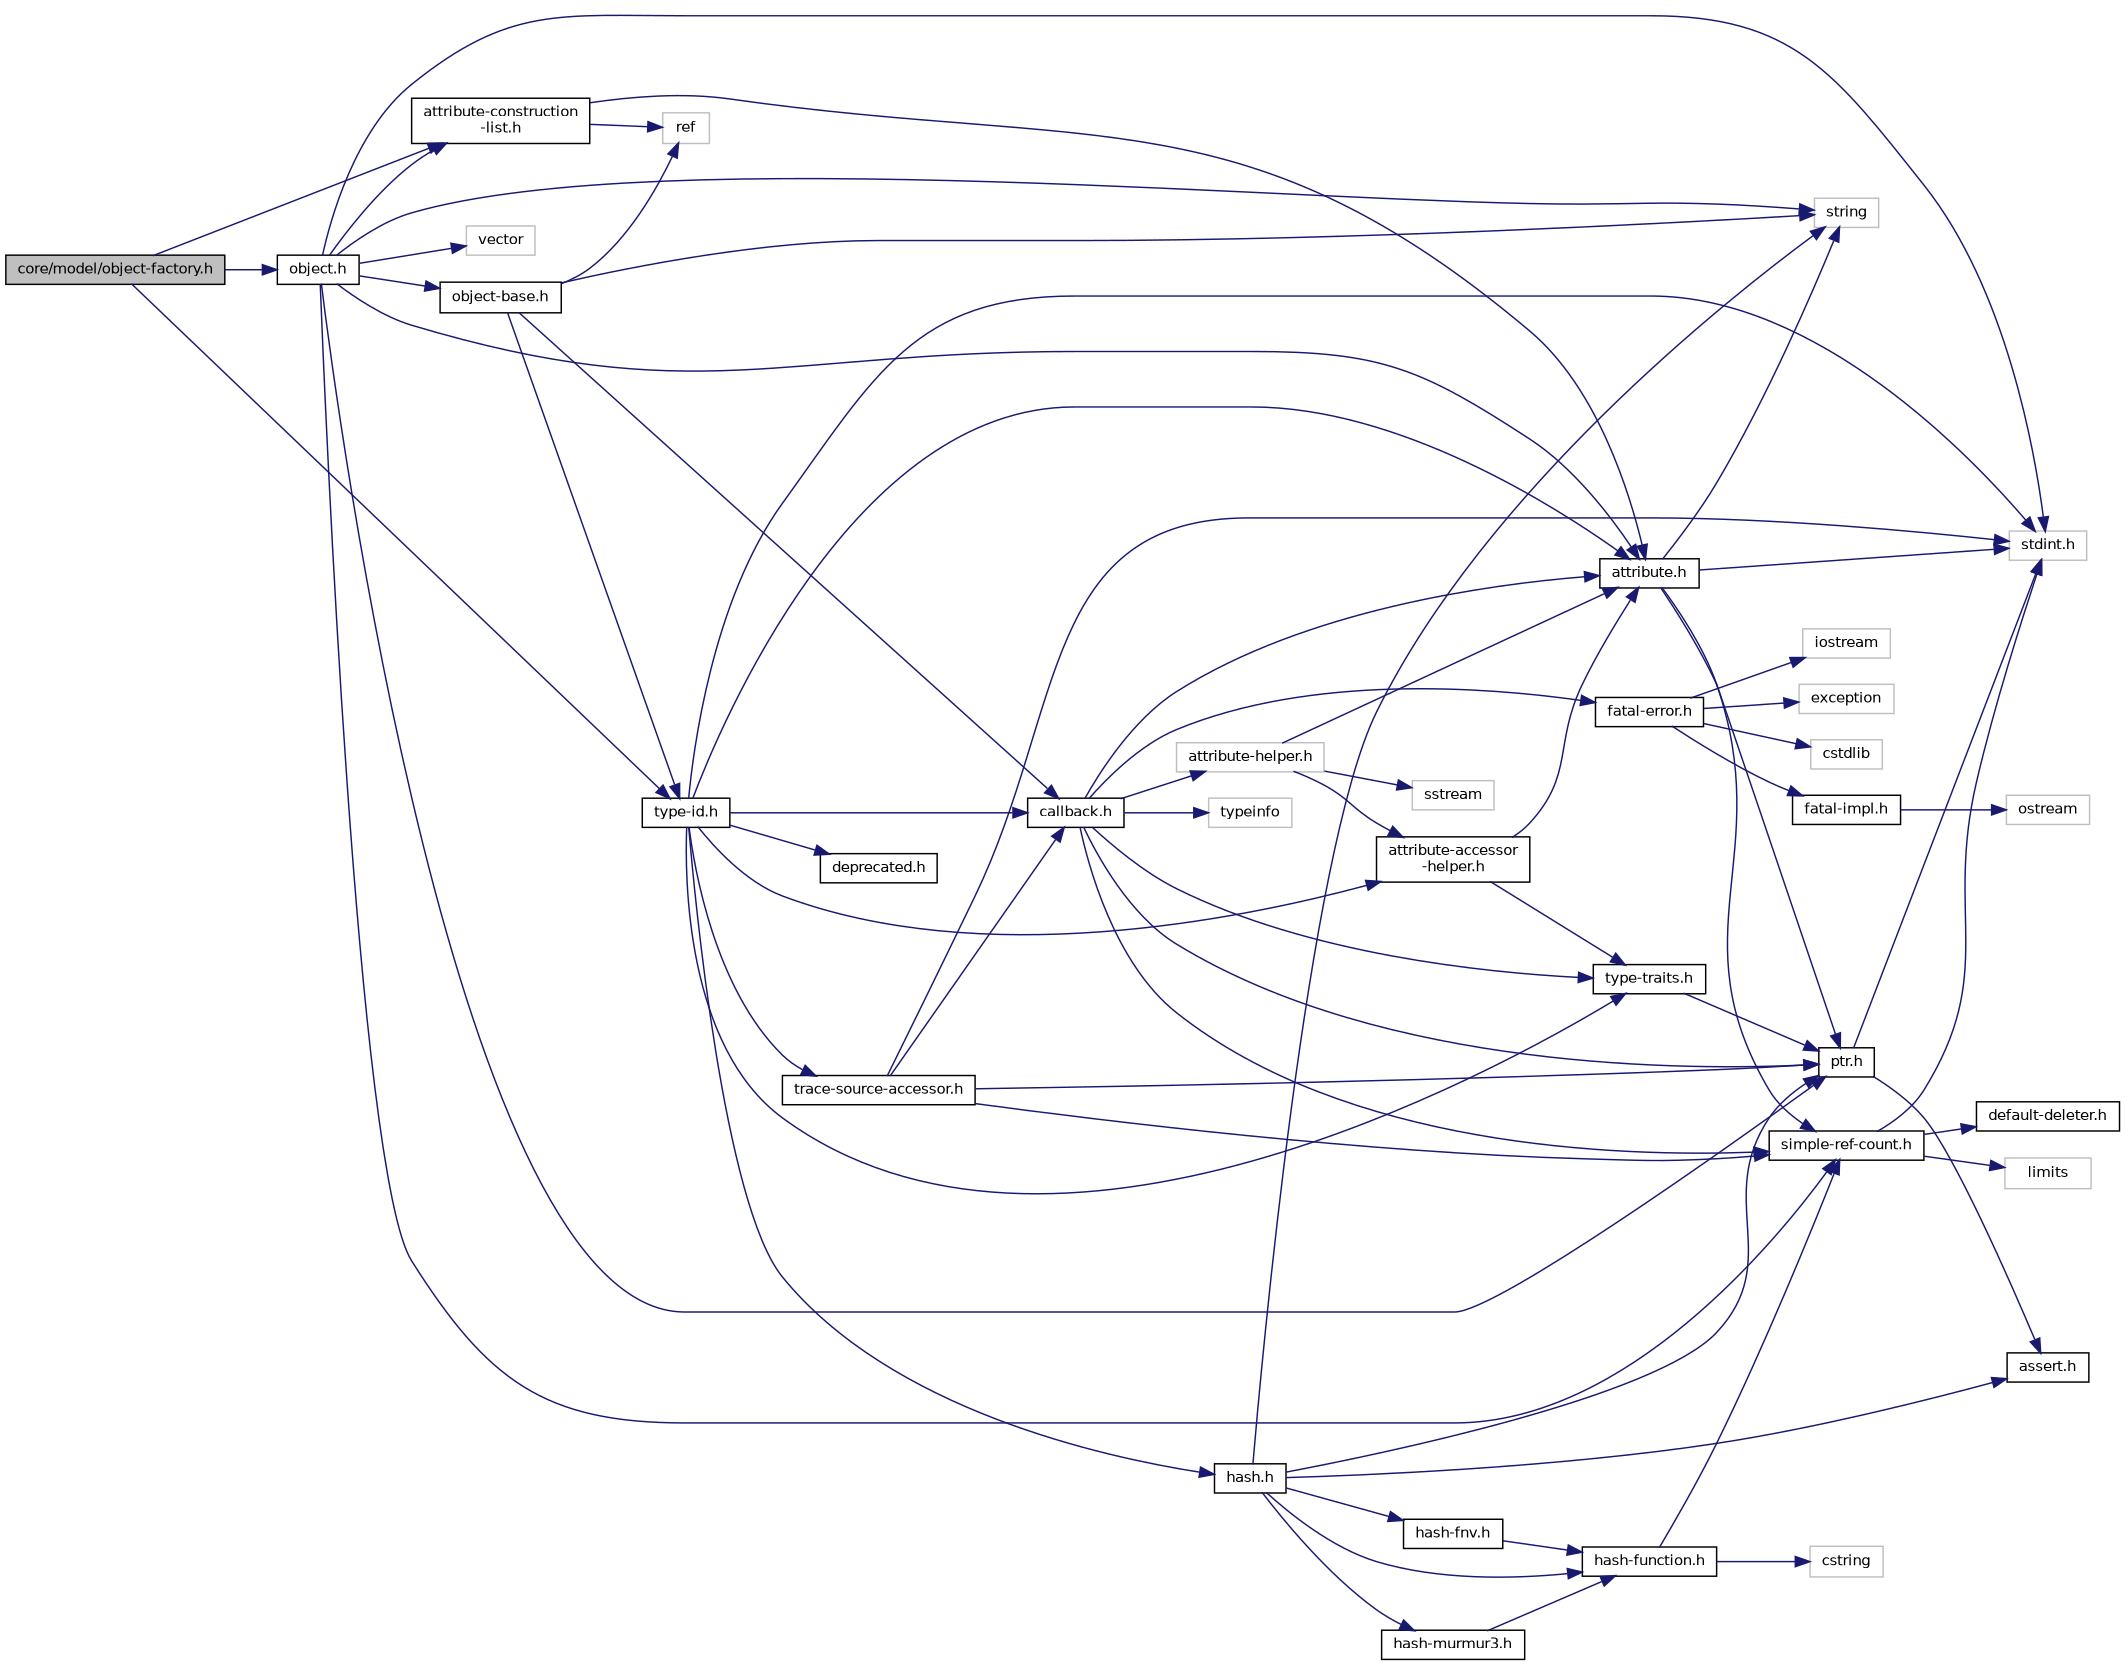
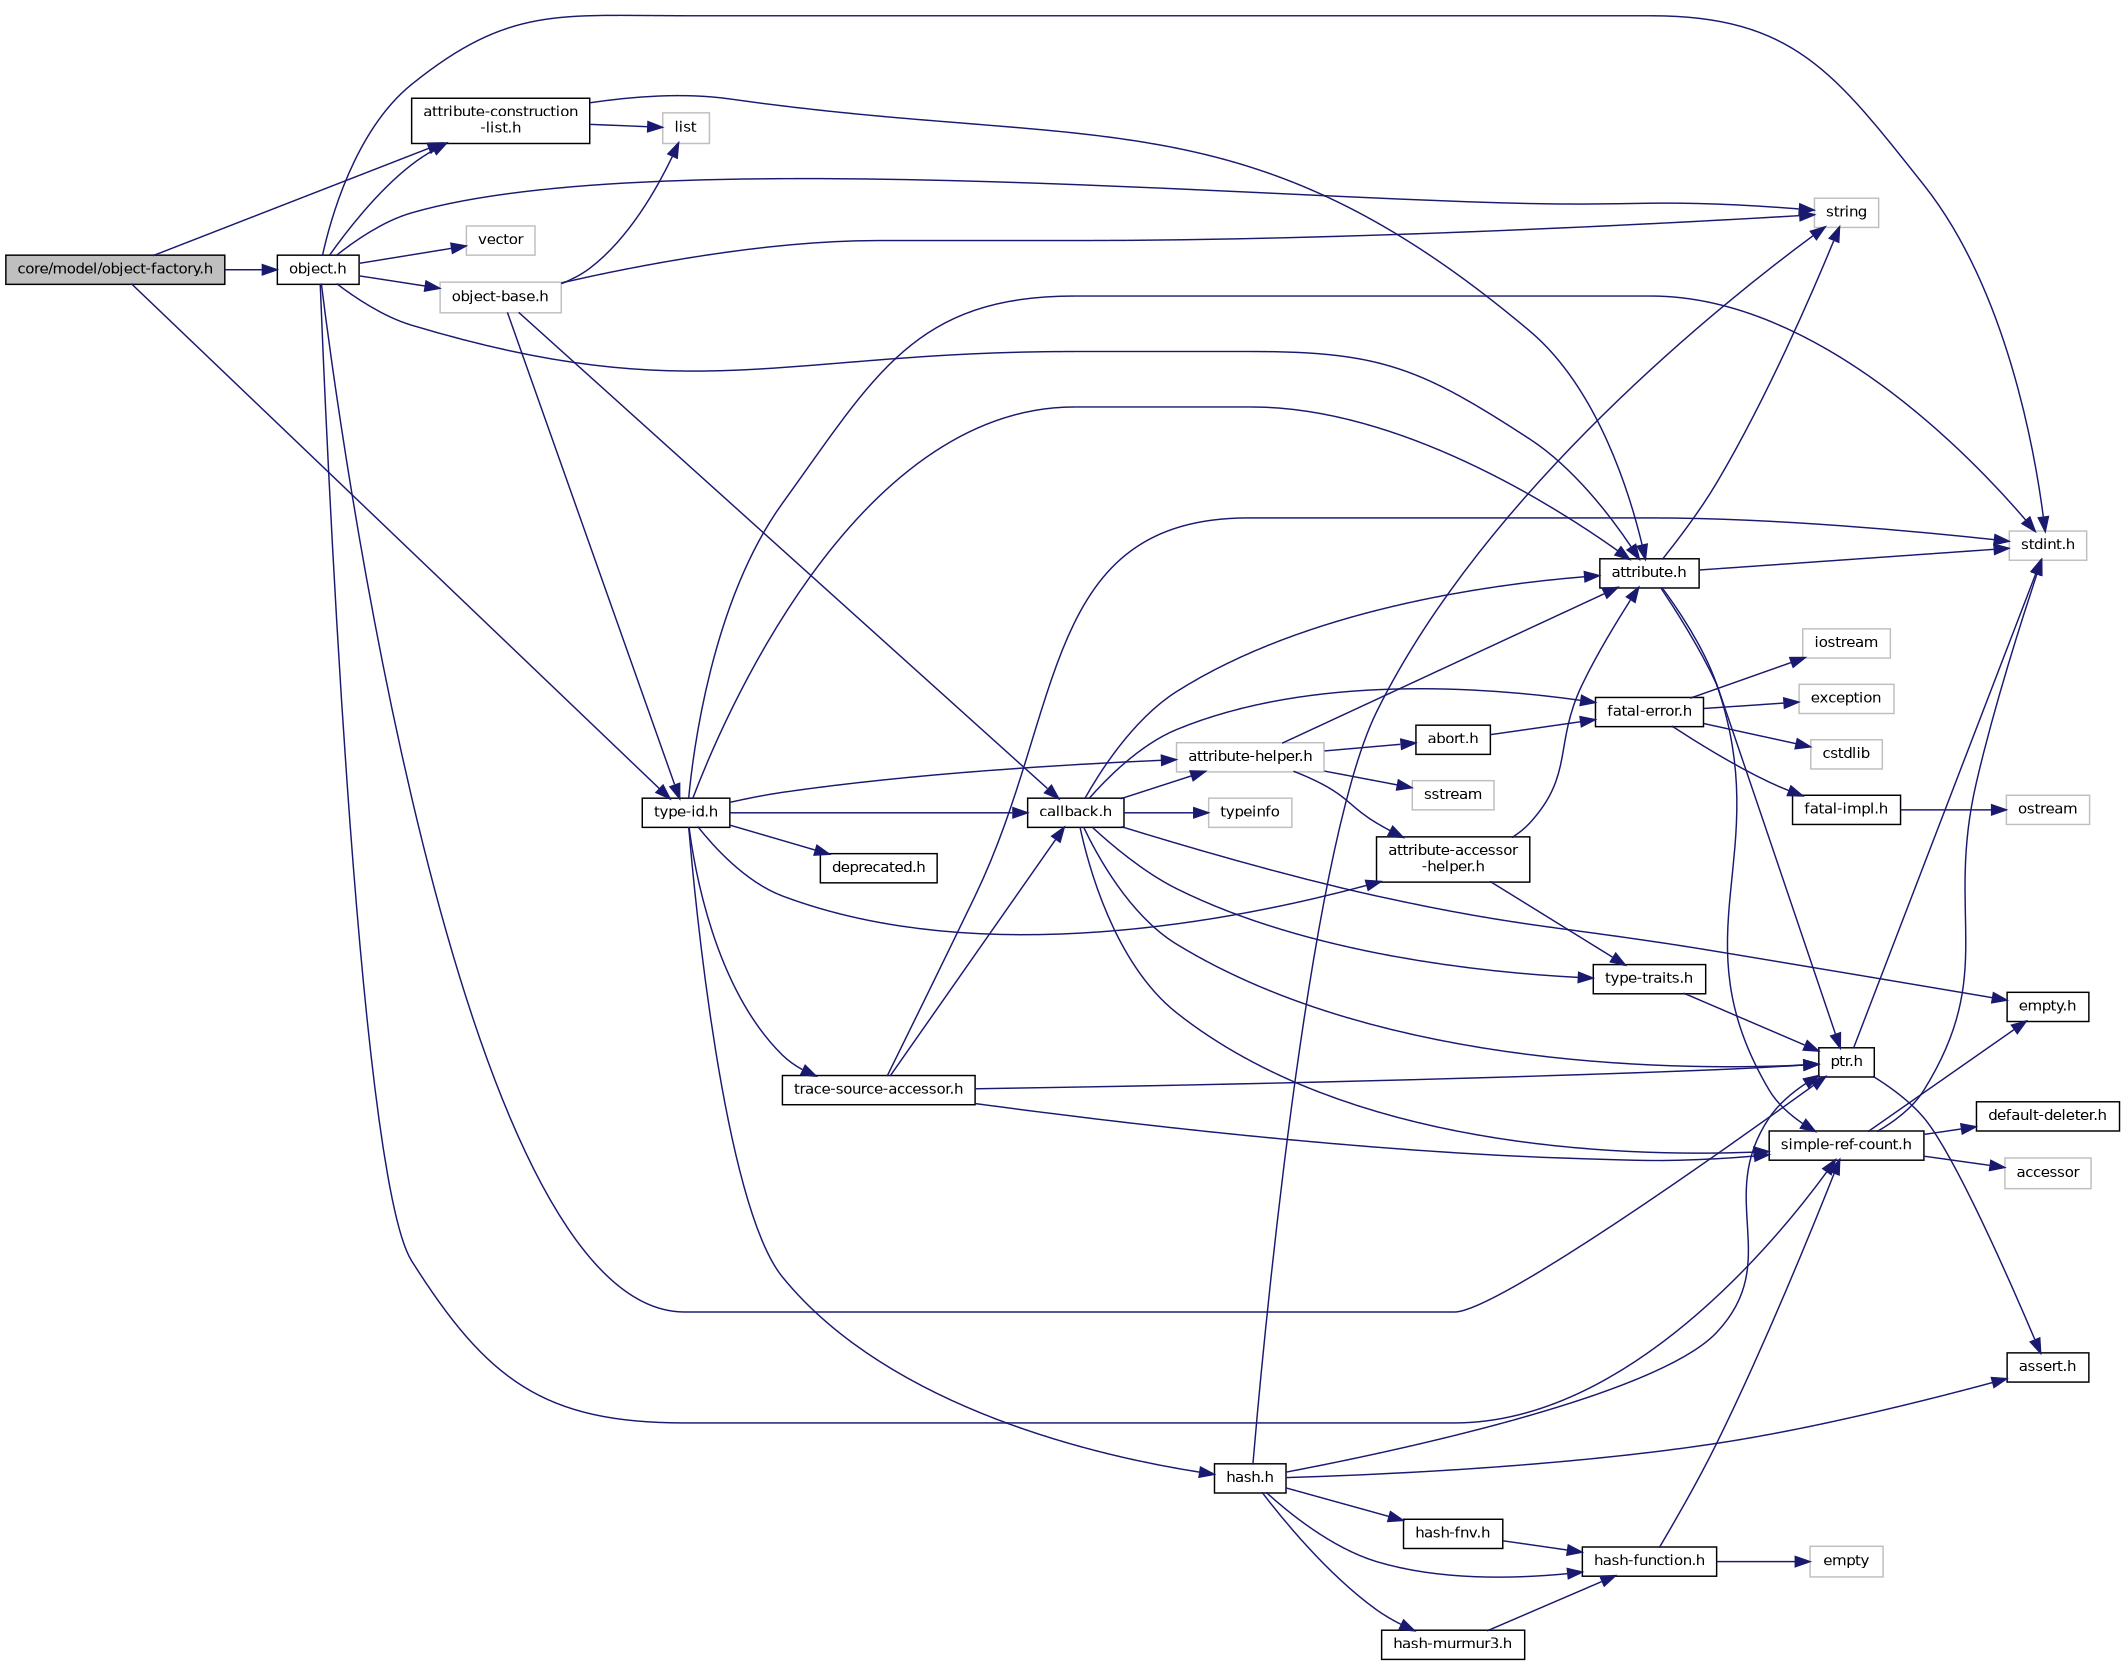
node "ref": label "ref" -> "list"
node "object-base.h": color black -> grey75
node "abort.h": added
node "empty.h": added
node "limits": label "limits" -> "accessor"
edge "type-id.h" -> "type-traits.h": now "type-id.h" -> "attribute-helper.h"
node "cstring": label "cstring" -> "empty"
